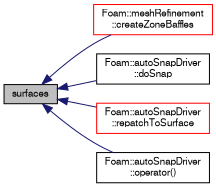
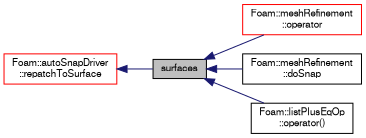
node "Foam::meshRefinement ::createZoneBaffles": label "Foam::meshRefinement ::createZoneBaffles" -> "Foam::meshRefinement ::operator"
node "Foam::autoSnapDriver ::doSnap": label "Foam::autoSnapDriver ::doSnap" -> "Foam::meshRefinement ::doSnap"
edge "Foam::autoSnapDriver ::repatchToSurface" -> "surfaces": reversed
node "Foam::autoSnapDriver ::operator()": label "Foam::autoSnapDriver ::operator()" -> "Foam::listPlusEqOp ::operator()"
